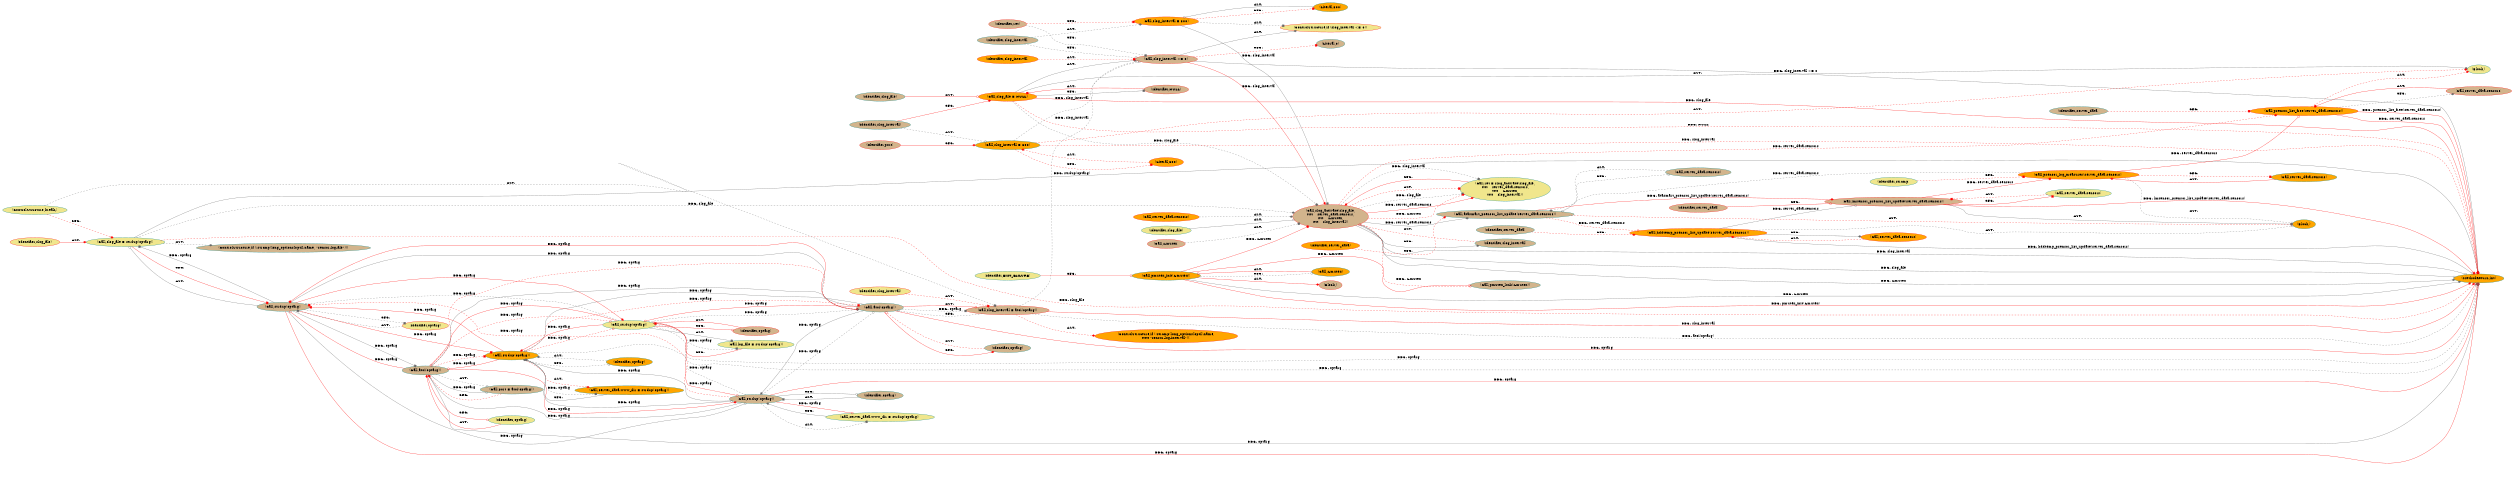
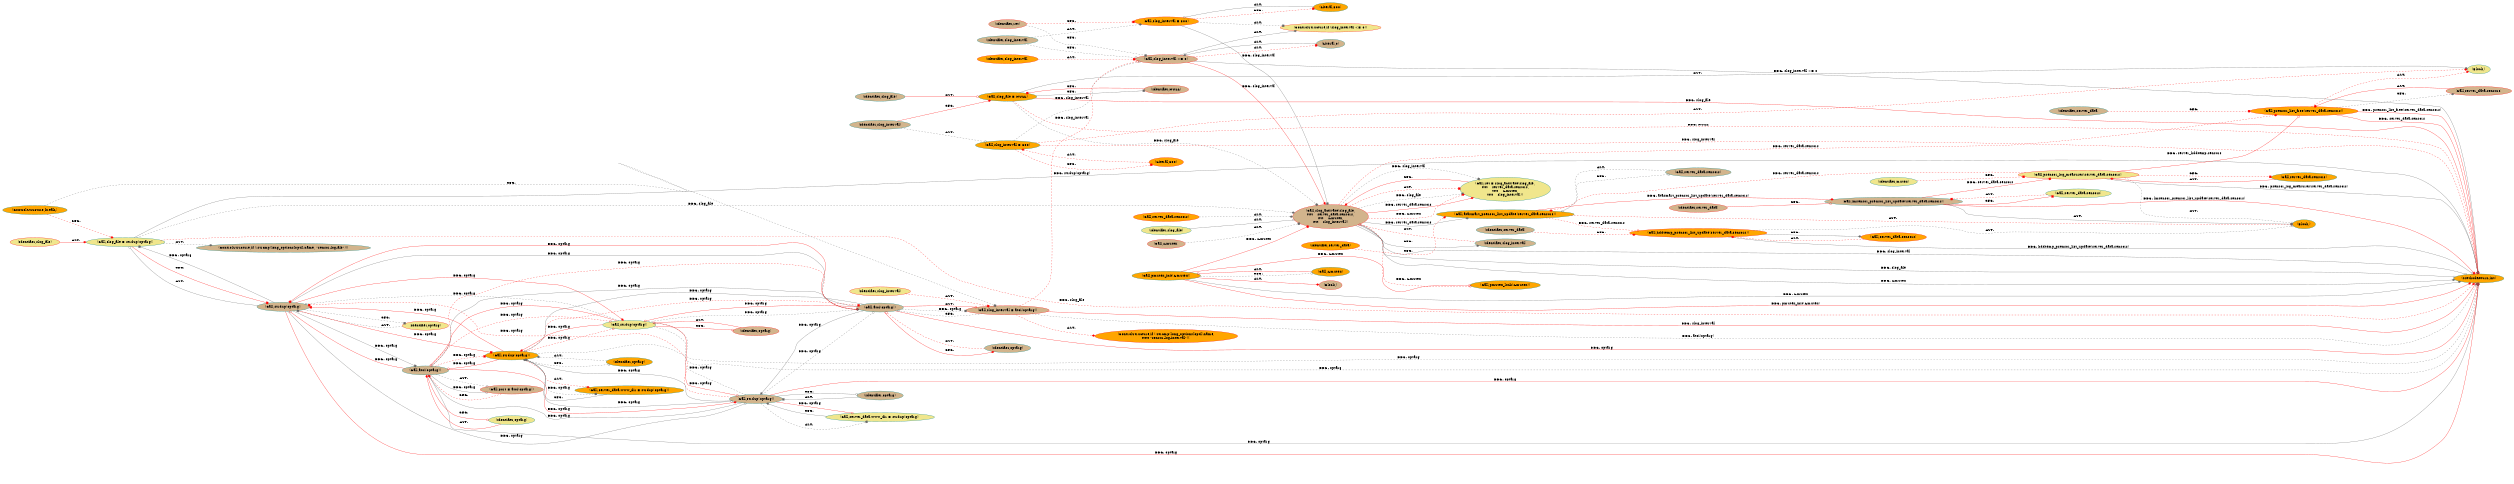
edge "(Call,slog_interval <= 0)" -> "(Literal,0)": label "CFG: " -> "AST: "
edge "(Call,slog_file = NULL)" -> "(Call,slog_interval <= 0)": now "(Literal,0)" -> "(Call,slog_interval <= 0)"
edge "(Identifier,NULL)" -> "(Call,slog_file = NULL)": label "AST: " -> "CFG: "
node "(Call,slog_file = NULL)": color red -> teal
node "(Identifier,port)": removed
edge "(Call,psensor_log_measures(server_data.sensors))" -> "(Call,psensor_list_free(server_data.sensors))": label "DDG: server_data.sensors" -> "DDG: server_hddtemp.sensors"
edge "(Call,slog_interval = atoi(optarg))" -> "(Call,slog_interval <= 0)": color gray40 -> red
node "(Call,psensor_log_measures(server_data.sensors))": fillcolor orange -> khaki
edge "(Call,psensor_log_measures(server_data.sensors))" -> "(Call,atasmart_psensor_list_update(server_data.sensors))": color gray40 -> red
node "(Identifier,strcmp)": label "(Identifier,strcmp)" -> "(Identifier,mutex)"
edge "(ControlStructure,break;)" -> "(Call,slog_interval = atoi(optarg))": label "AST: " -> "CFG: "
edge "(Call,psensor_log_measures(server_data.sensors))" -> "(MethodReturn,int)": added, label "DDG: psensor_log_measures(server_data.sensors)"
node "(Call,lmsensor_psensor_list_update(server_data.sensors))": color red -> teal
node "(ControlStructure,break;)": fillcolor khaki -> orange
node "(Call,atasmart_psensor_list_update(server_data.sensors))": fillcolor tan -> orange
edge "(Call,hddtemp_psensor_list_update(server_data.sensors))" -> "(Call,lmsensor_psensor_list_update(server_data.sensors))": removed, label "DDG: server_data.sensors"
node "(Identifier,EXIT_FAILURE)": removed
node "(Call,pmutex_lock(&mutex))": fillcolor tan -> orange
node "(Call,log_file = strdup(optarg))": removed
node "(Call,port = atoi(optarg))": color teal -> red
